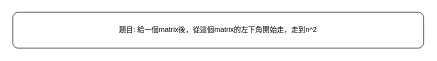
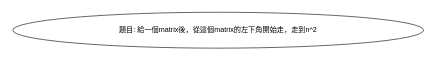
node "題目: 給一個matrix後，從這個matrix的左下角開始走，走到n^2": shape rounded rectangle -> ellipse
